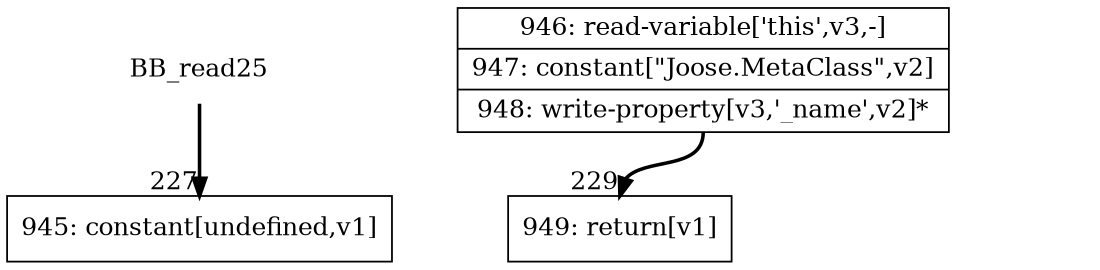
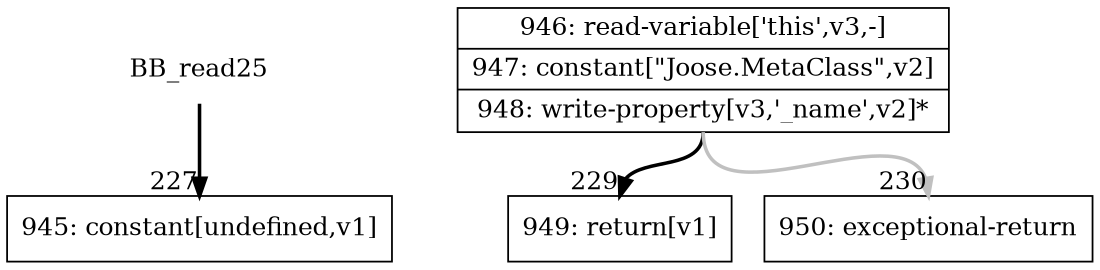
node "950: exceptional-return": added
